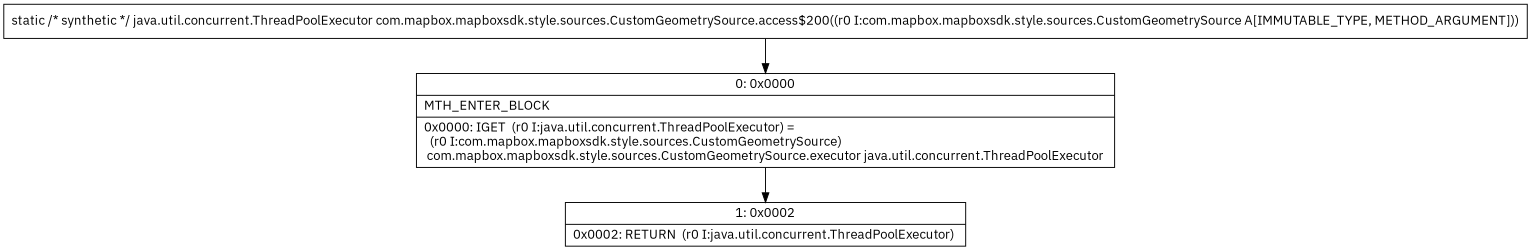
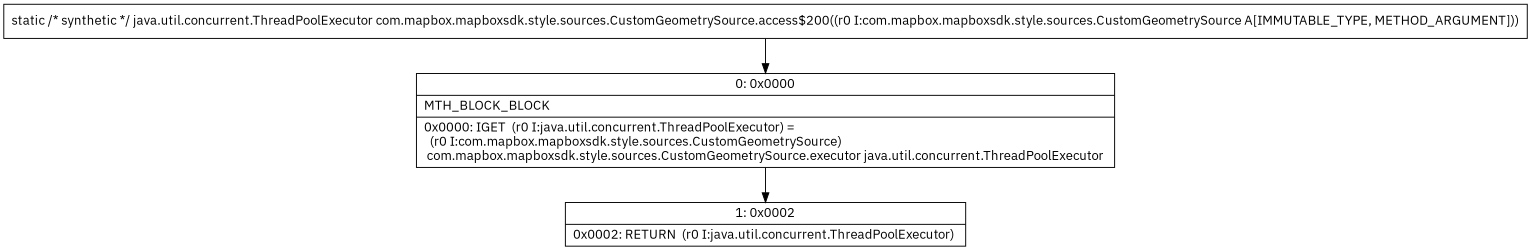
node "0: 0x0000": text "MTH_ENTER_BLOCK" -> "MTH_BLOCK_BLOCK"
